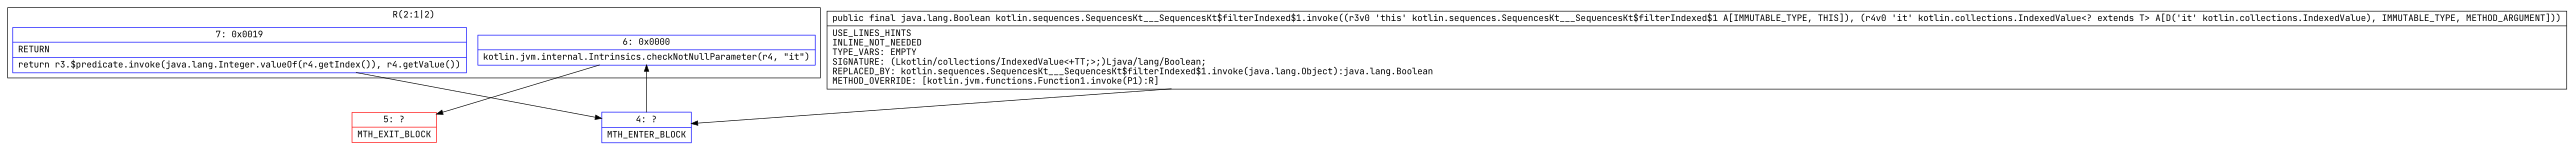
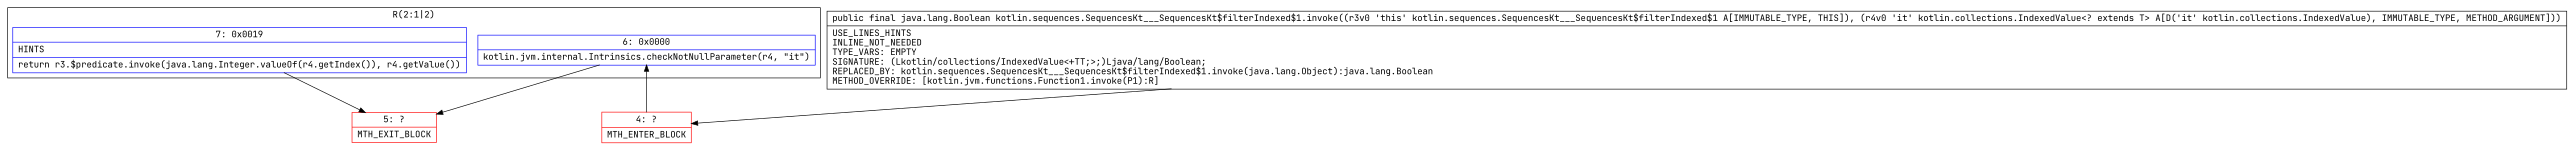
node "7: 0x0019": text "RETURN" -> "HINTS"
edge "7: 0x0019" -> "4: ?": now "7: 0x0019" -> "5: ?"
node "4: ?": color blue -> red
